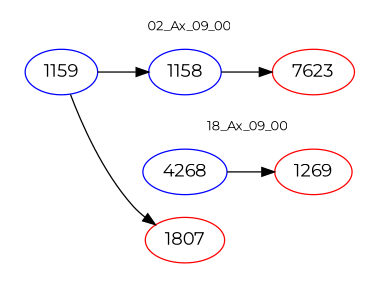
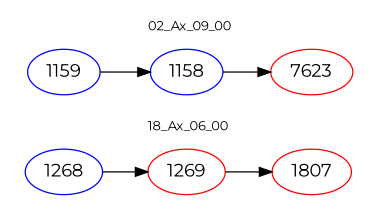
cluster "18_Ax_09_00": label "18_Ax_09_00" -> "18_Ax_06_00"
edge "1159" -> "1807": now "1269" -> "1807"
node "4268": label "4268" -> "1268"
